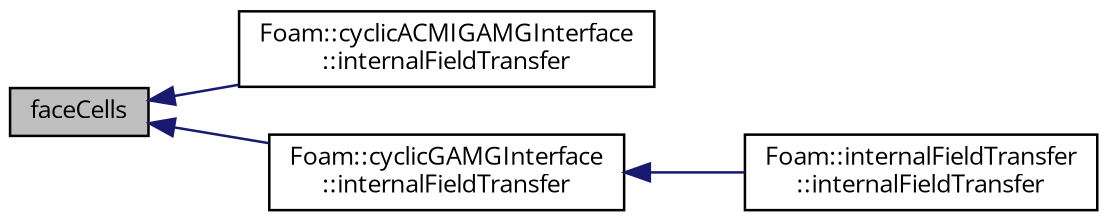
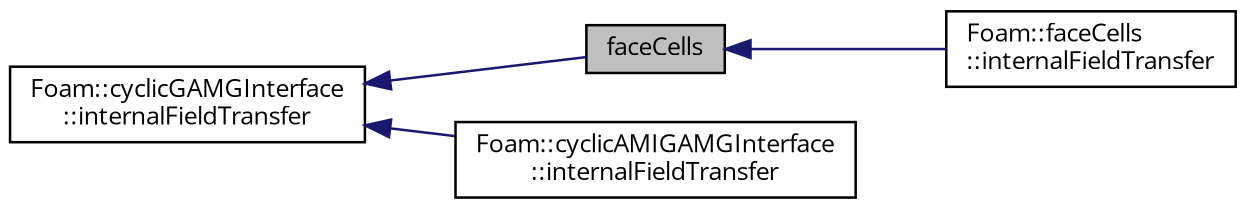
node "Foam::cyclicACMIGAMGInterface ::internalFieldTransfer": label "Foam::cyclicACMIGAMGInterface ::internalFieldTransfer" -> "Foam::faceCells ::internalFieldTransfer"
edge "Foam::cyclicGAMGInterface ::internalFieldTransfer" -> "faceCells": reversed
node "Foam::internalFieldTransfer ::internalFieldTransfer": label "Foam::internalFieldTransfer ::internalFieldTransfer" -> "Foam::cyclicAMIGAMGInterface ::internalFieldTransfer"
